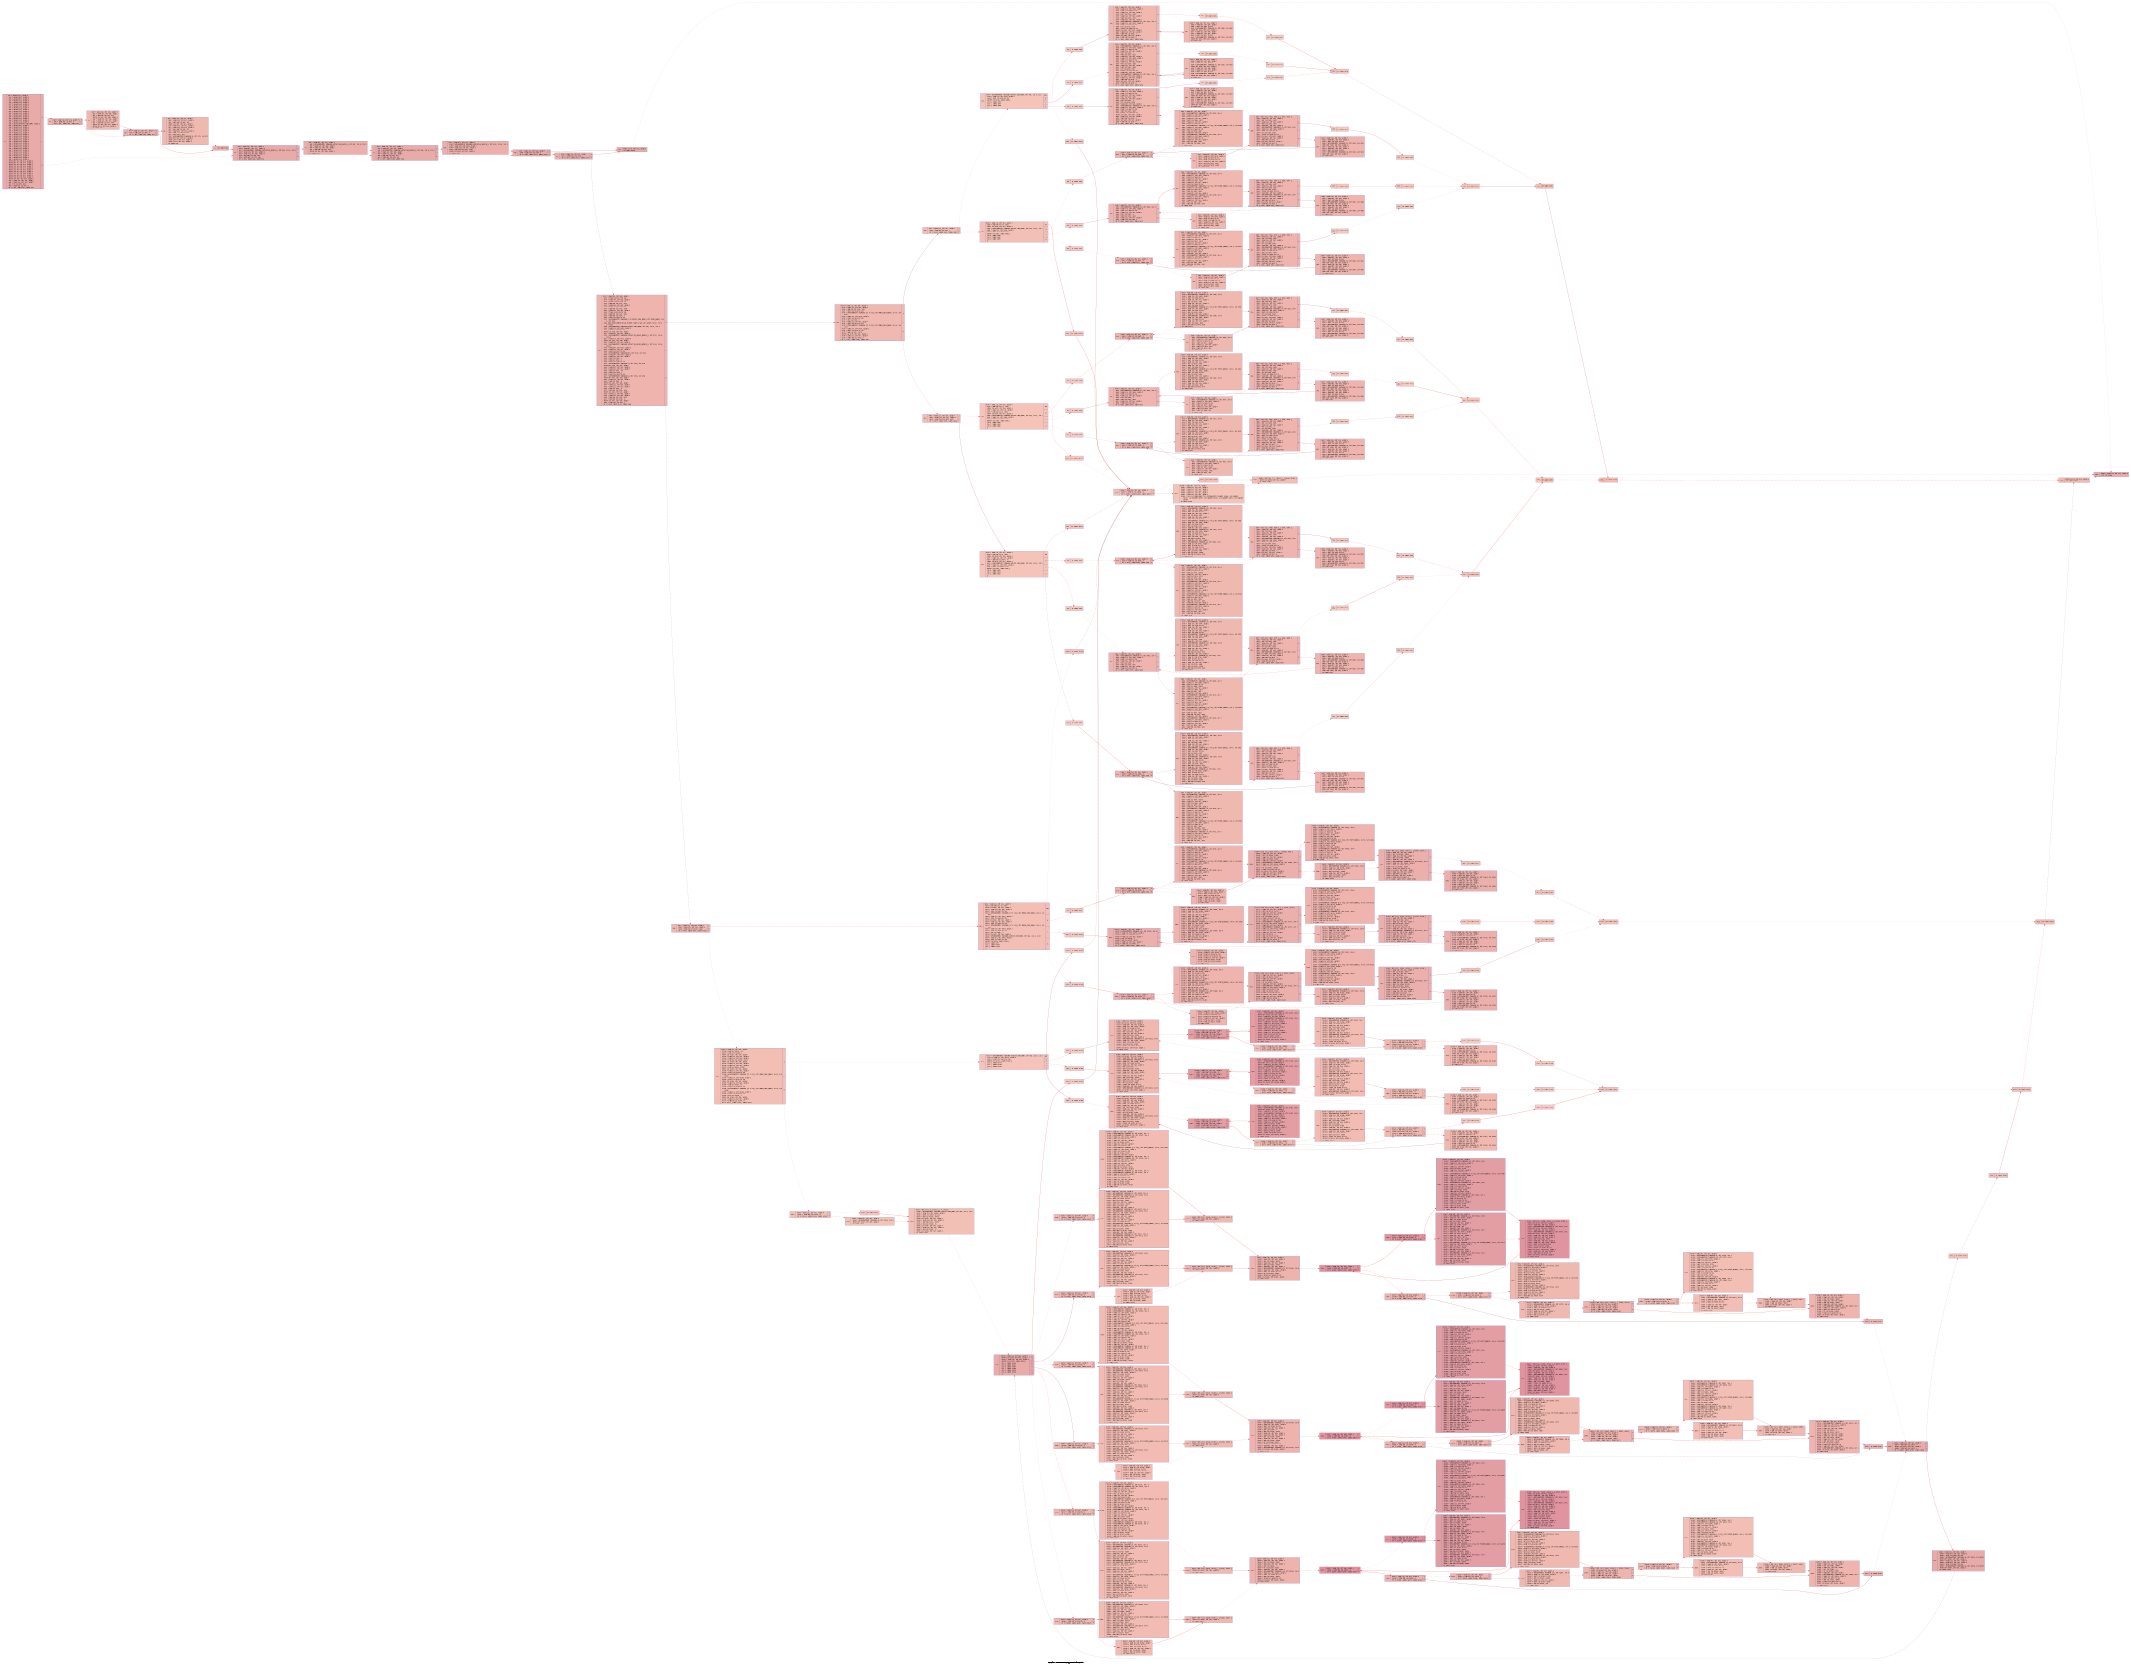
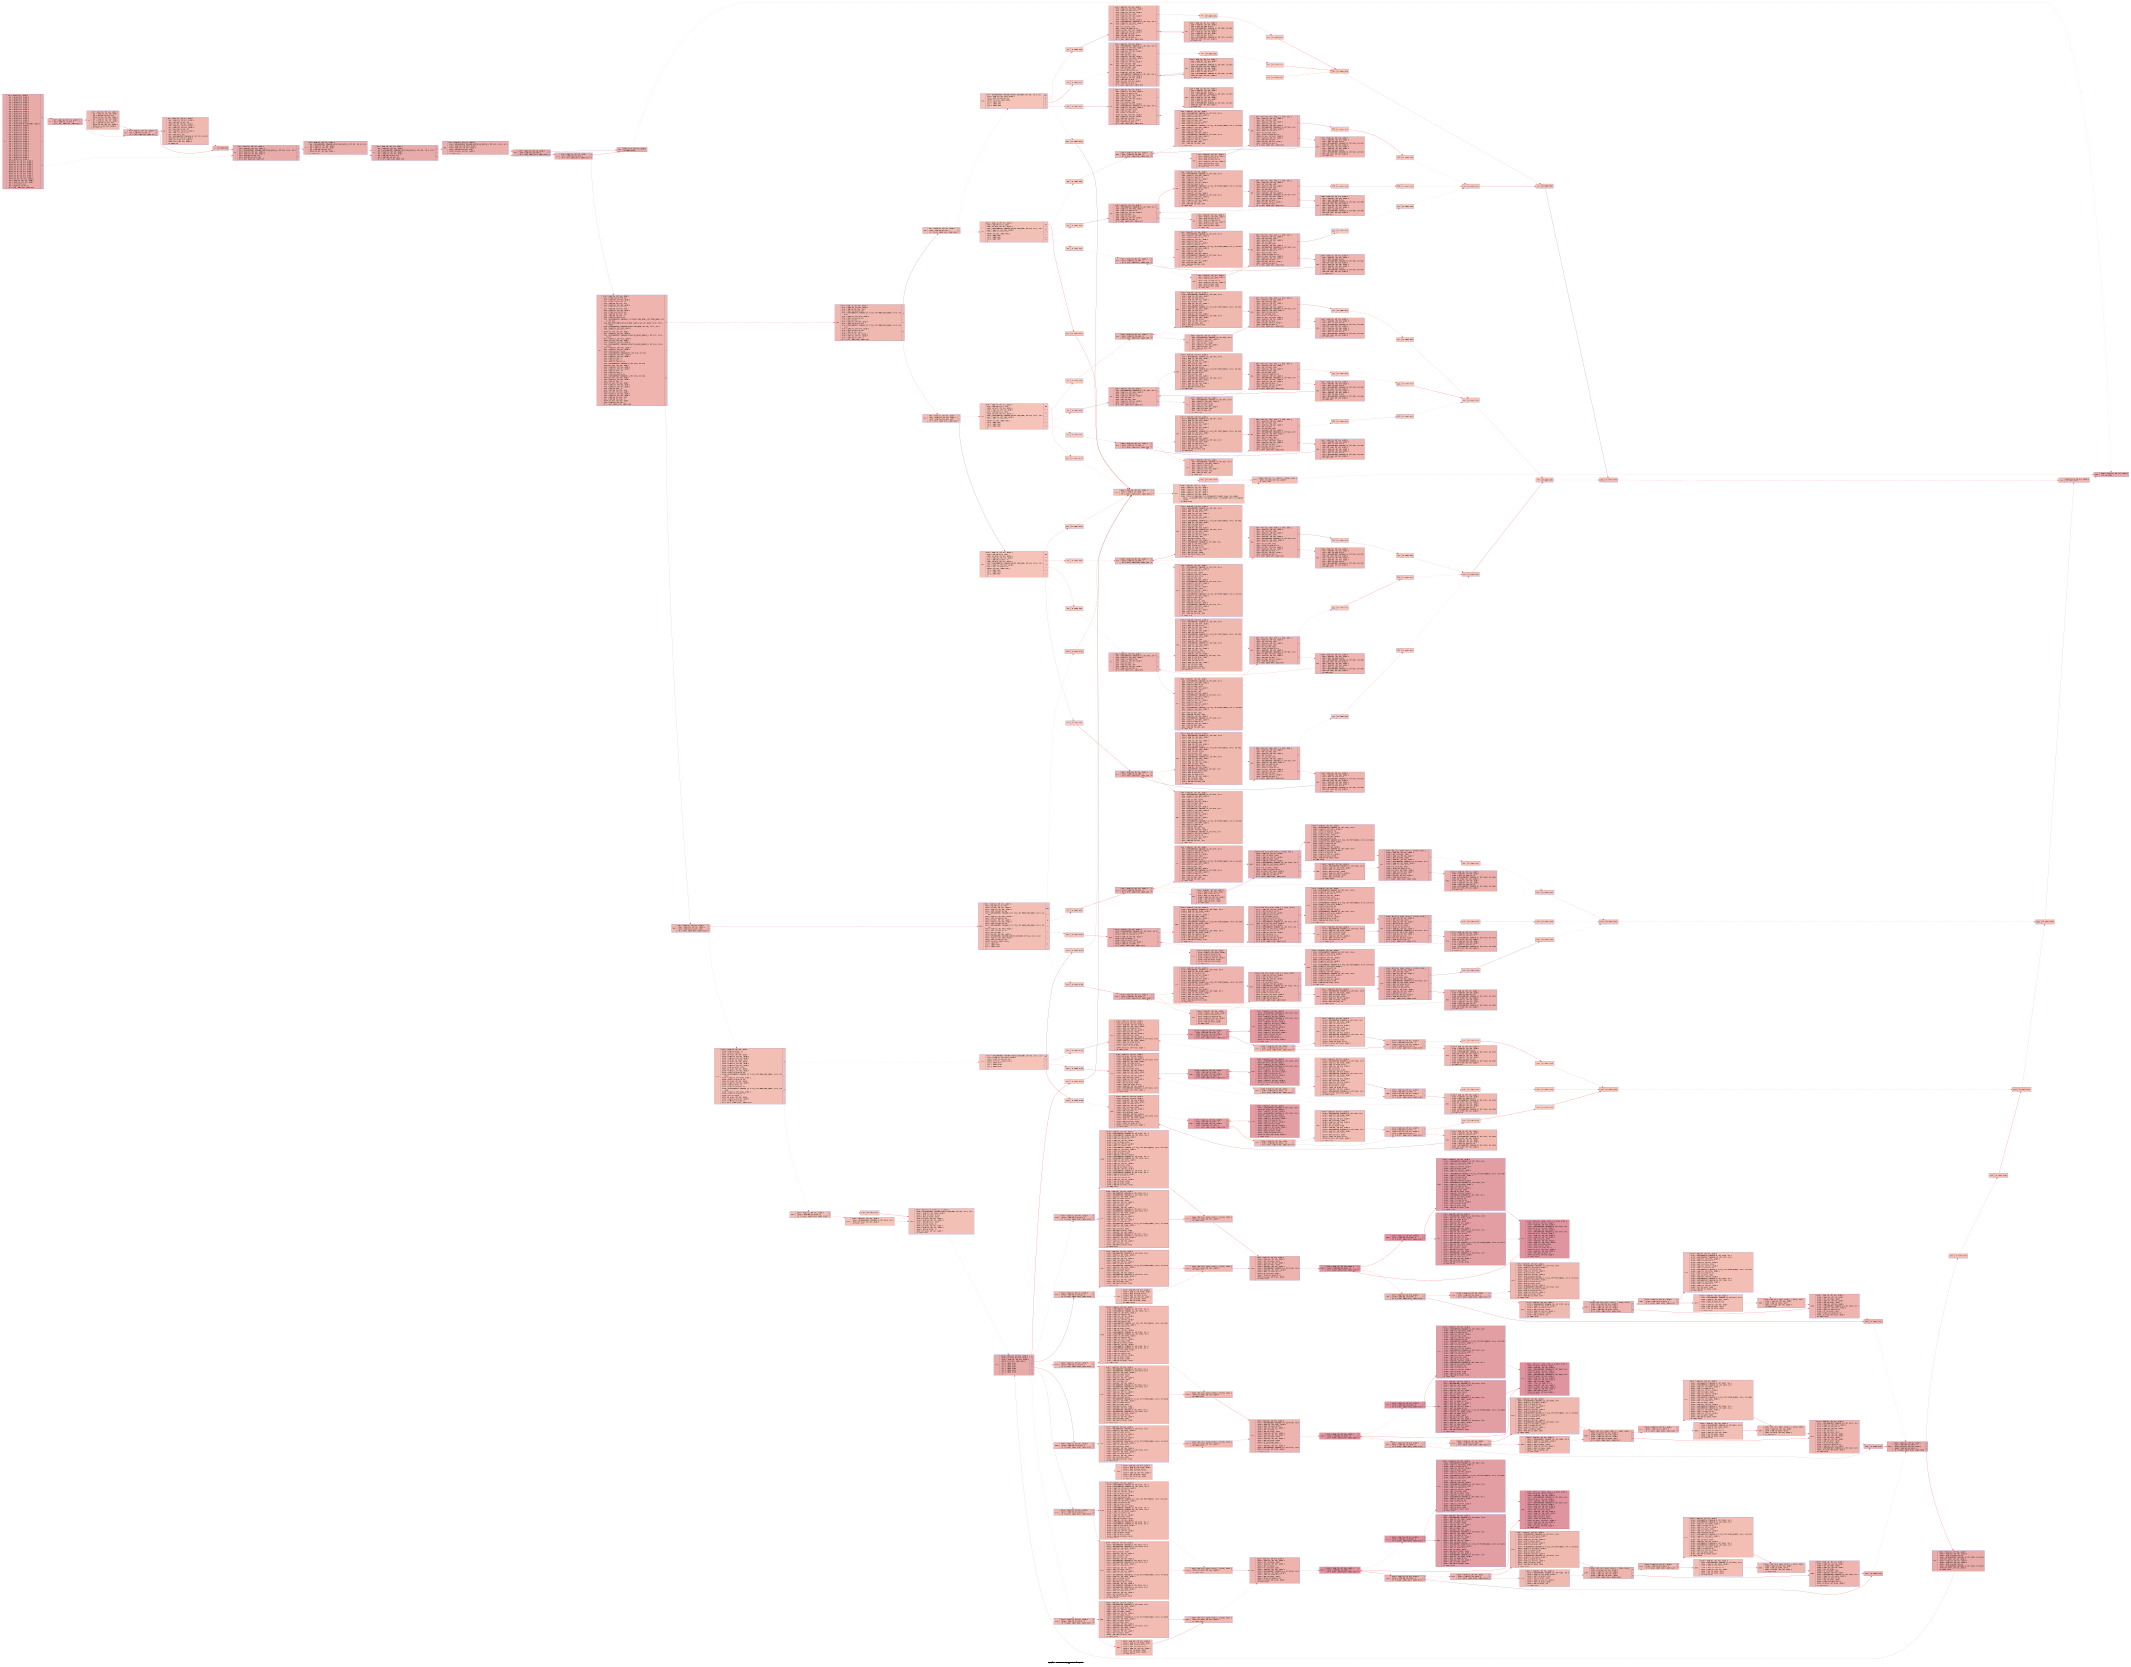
node "269:": removed
